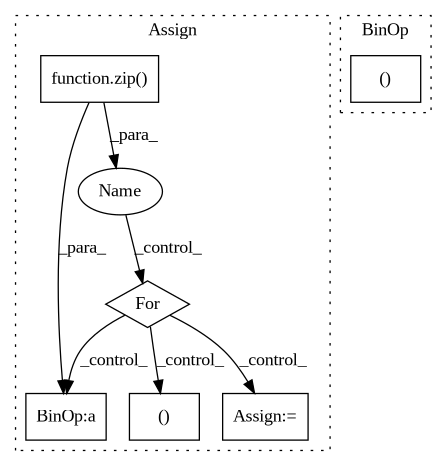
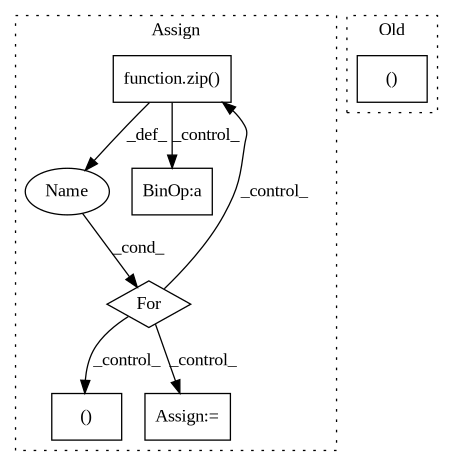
cluster "BinOp": label "BinOp" -> "Old"
edge "function.zip()" -> "Name": label "_para_" -> "_def_"
edge "function.zip()" -> "BinOp:a": label "_para_" -> "_control_"
edge "Name" -> "For": label "_control_" -> "_cond_"
edge "For" -> "BinOp:a": now "For" -> "function.zip()"
